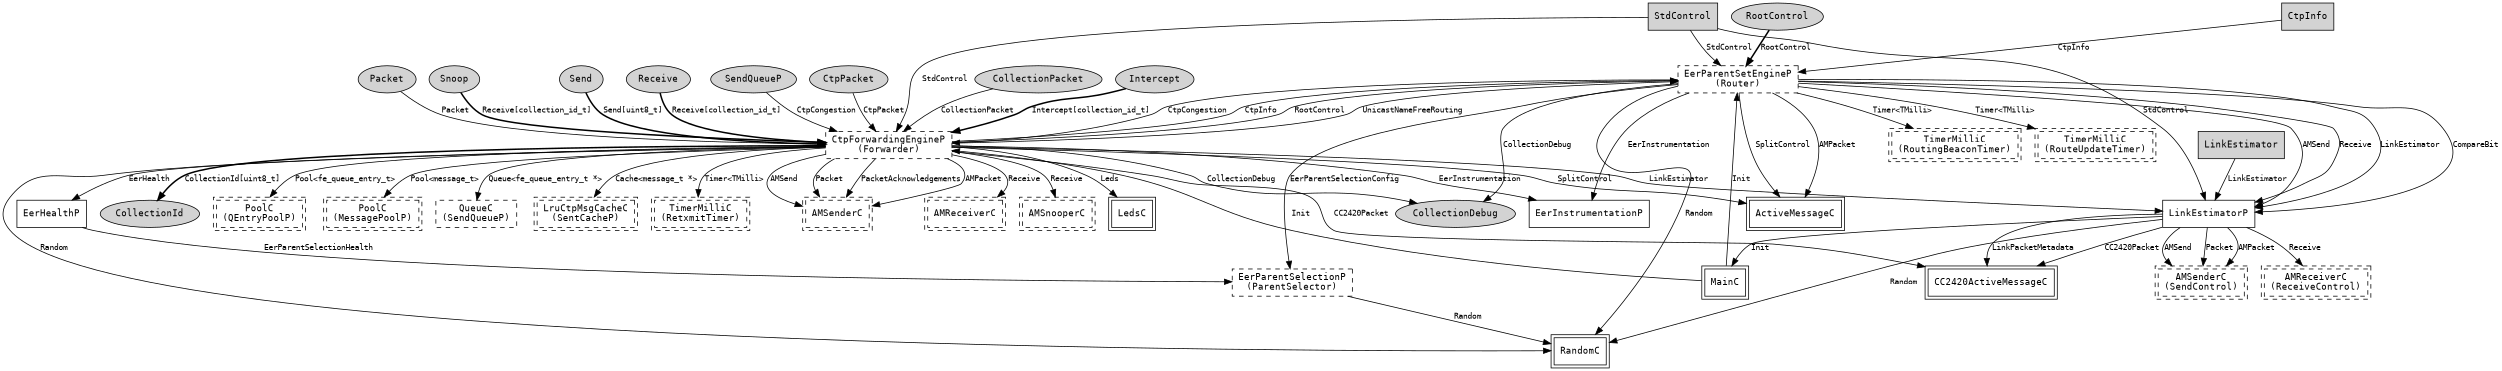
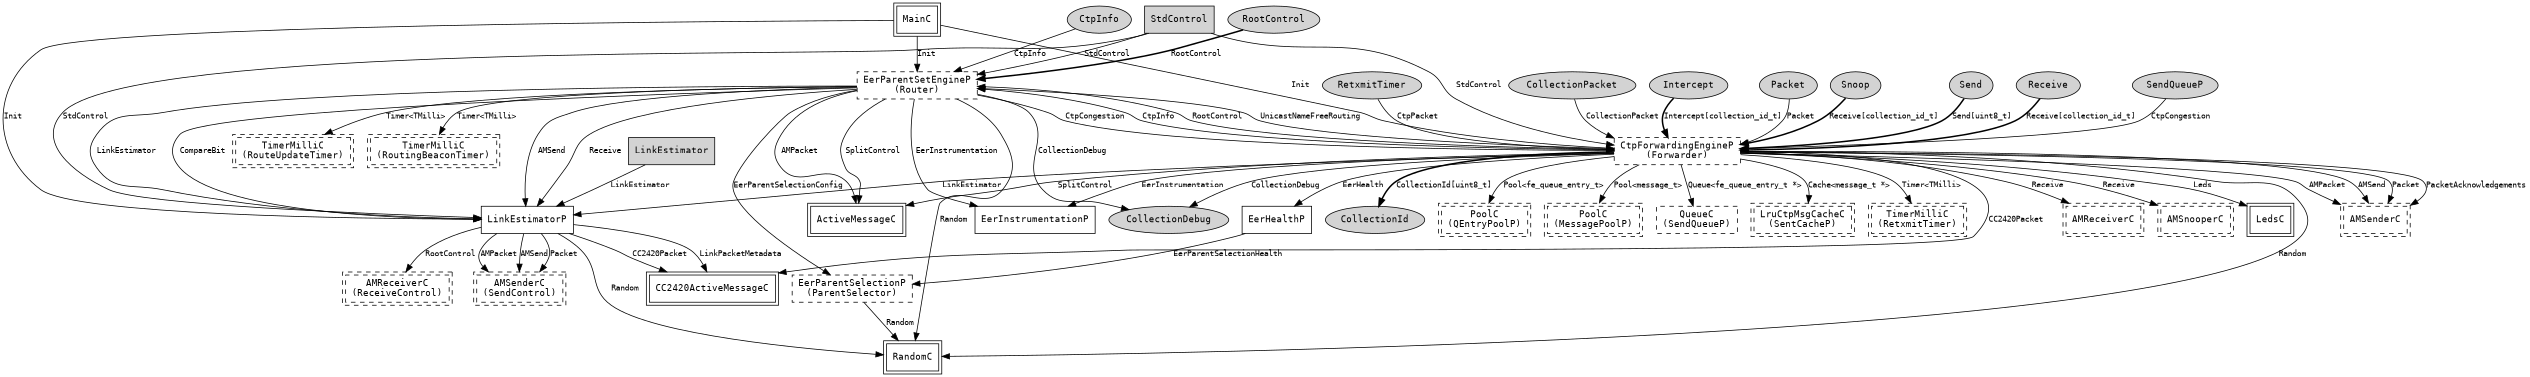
node "CtpInfo": shape box -> ellipse
node "CtpPacket": label "CtpPacket" -> "RetxmitTimer"
edge "LinkEstimatorP" -> "MainC": reversed
edge "LinkEstimatorP" -> "AMReceiverC (ReceiveControl)": label "Receive" -> "RootControl"
